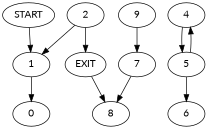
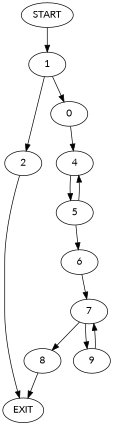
edge "2" -> "1": reversed
edge "EXIT" -> "8": reversed
edge "0" -> "4": added
edge "6" -> "7": added
edge "7" -> "9": added
